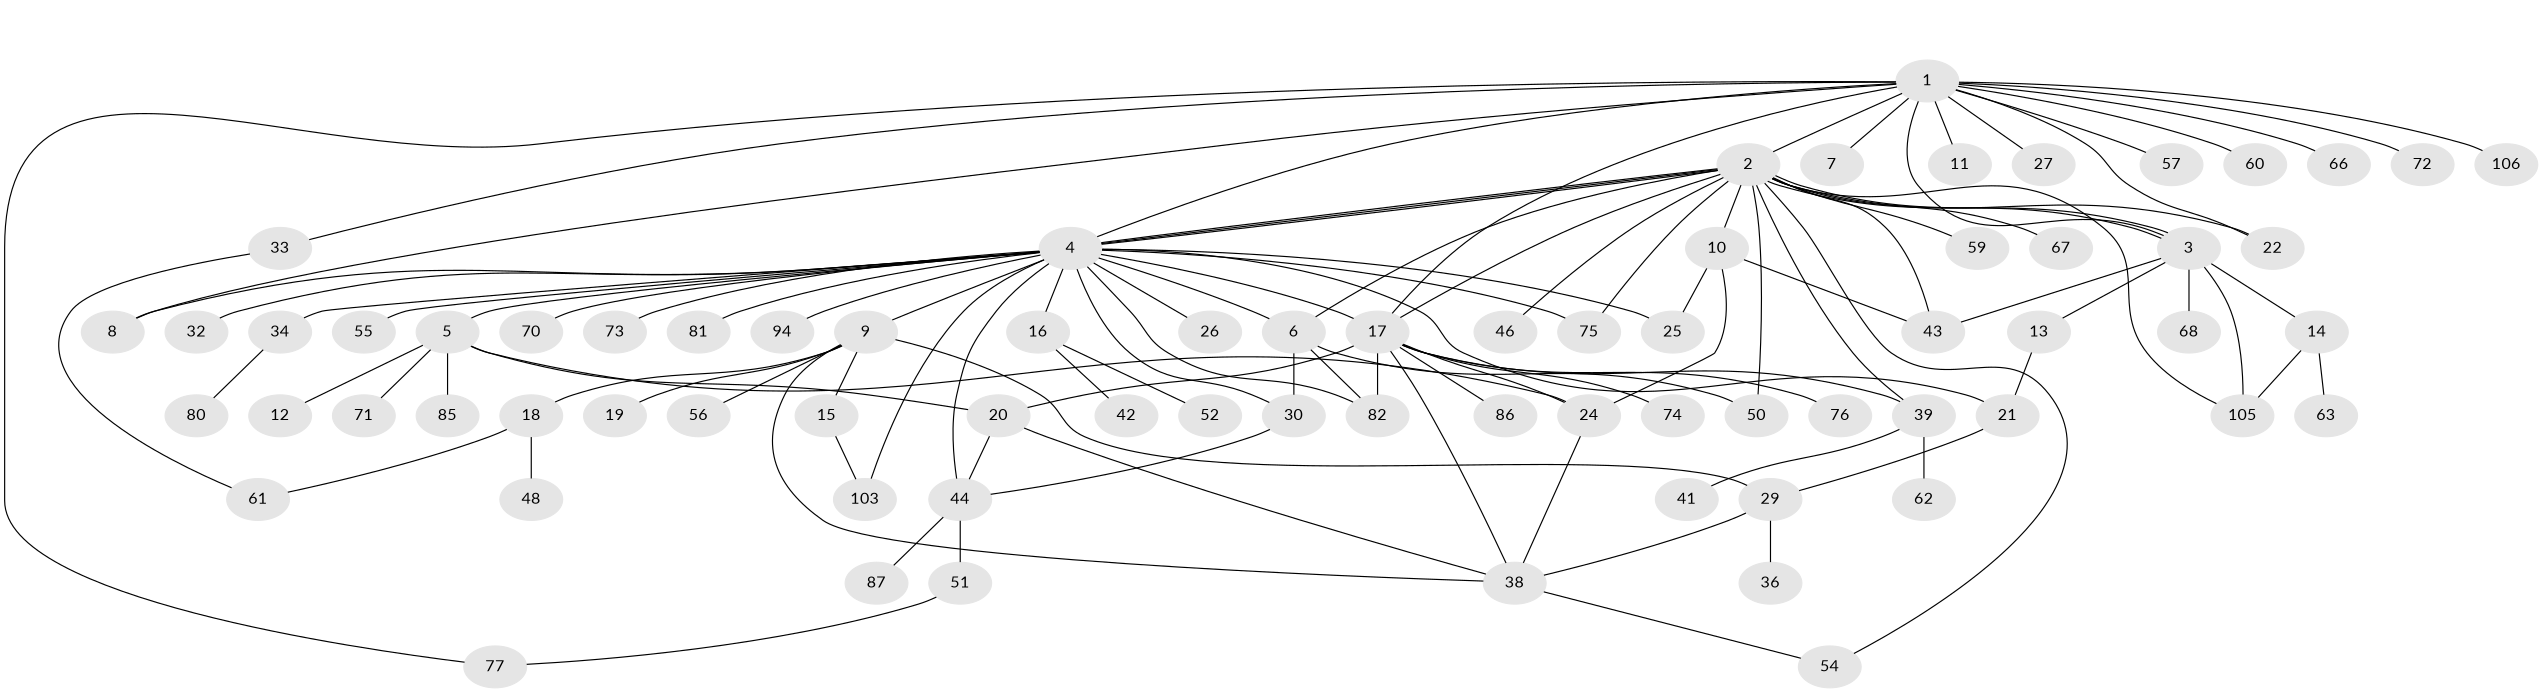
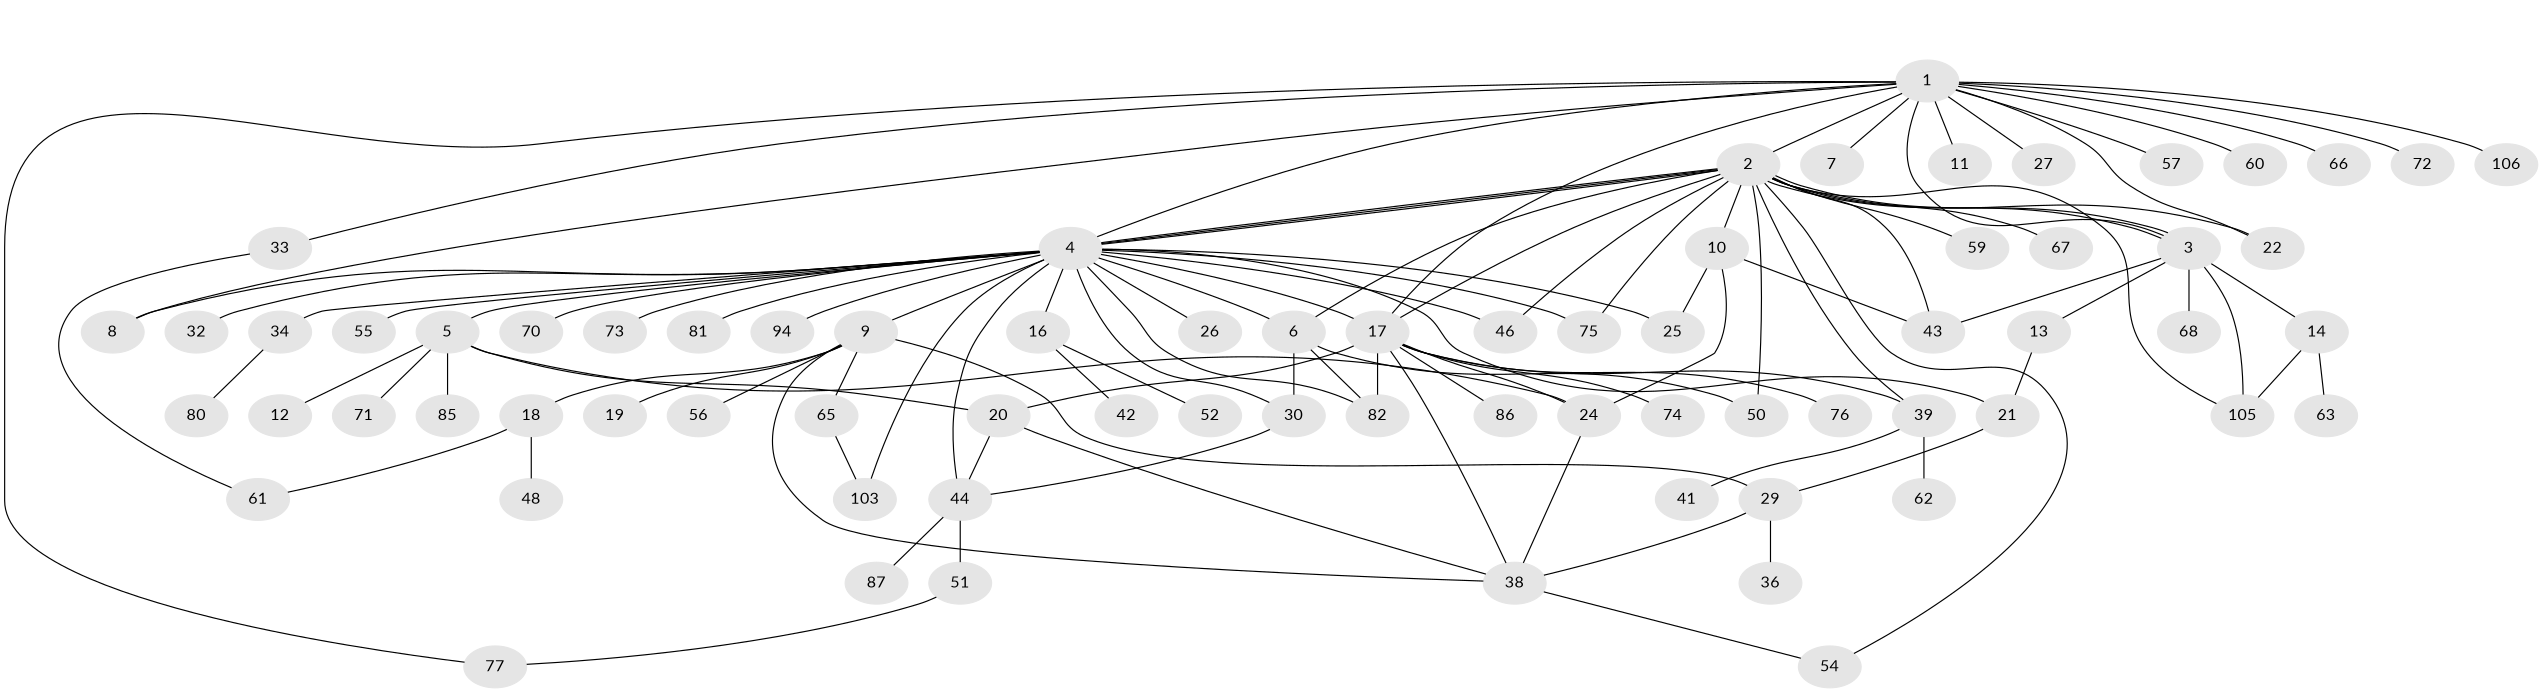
edge "4" -- "46": added
node "15": label "15" -> "65"
